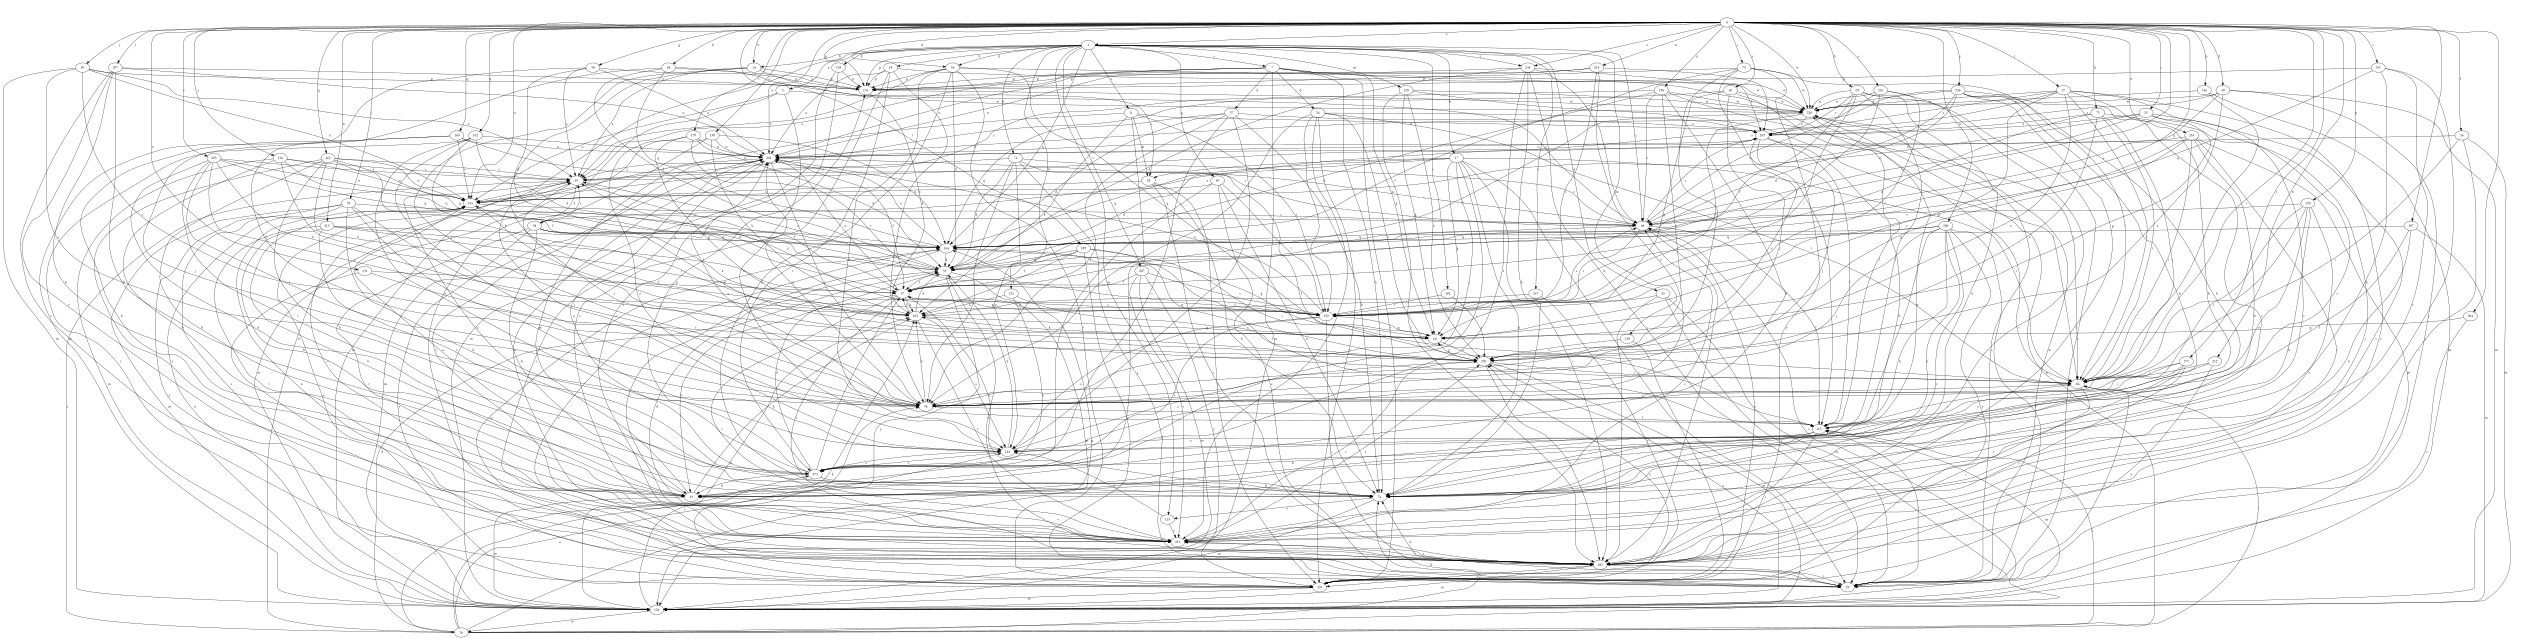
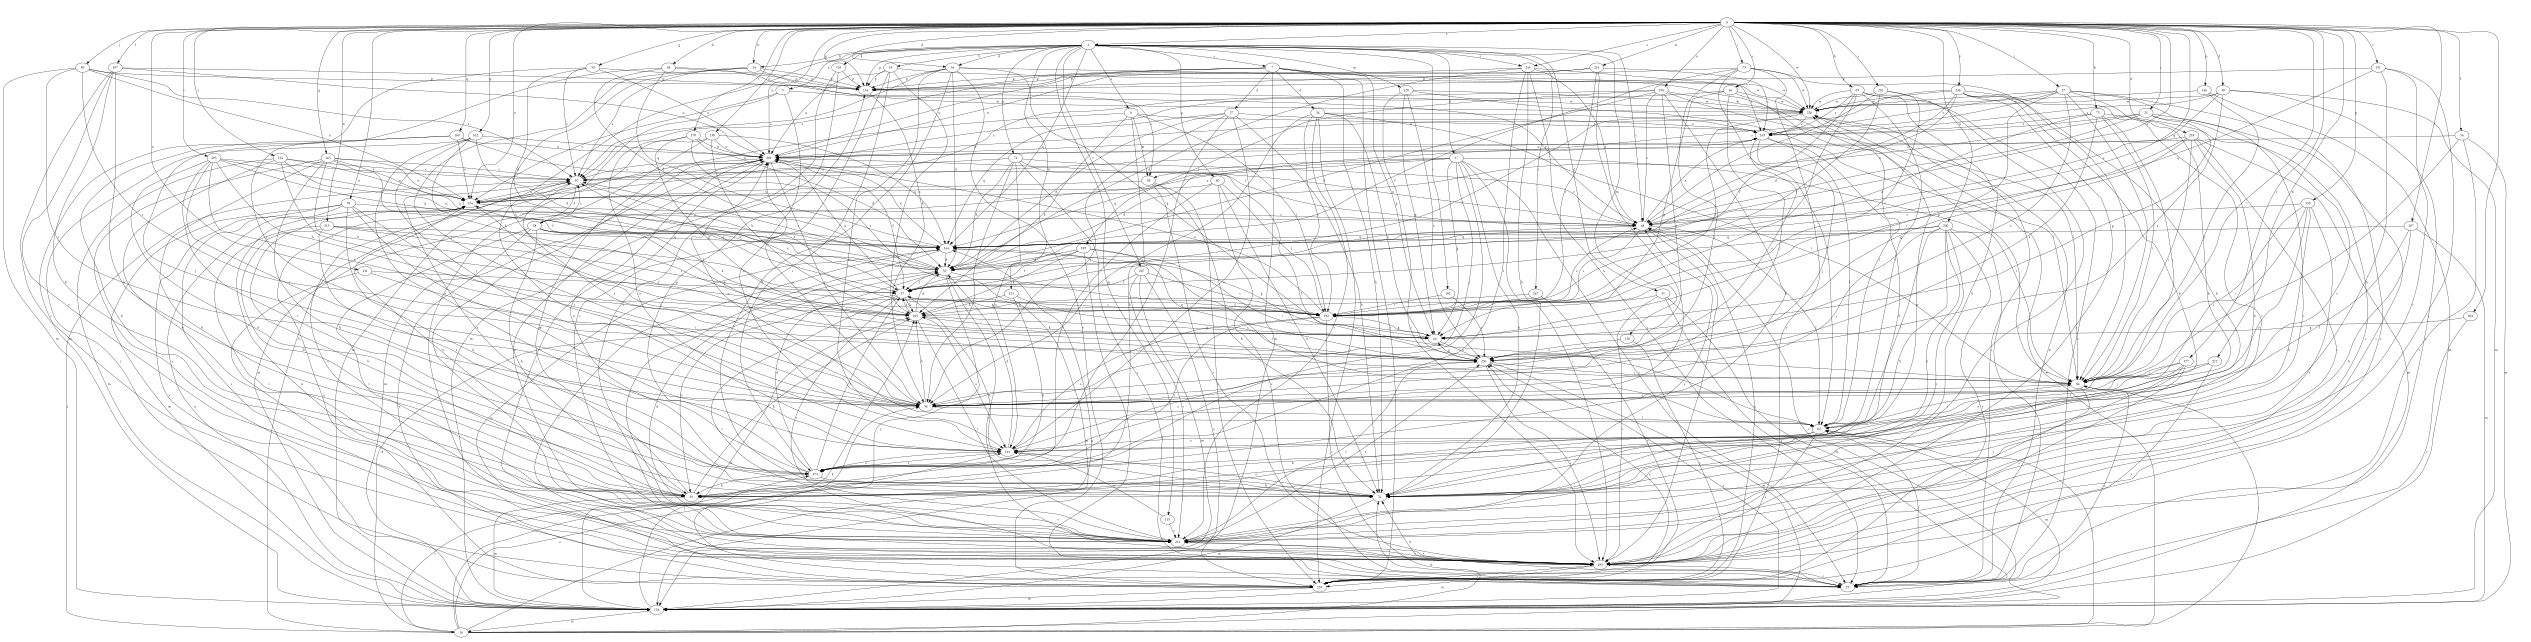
edge "0" -> "189": now "196" -> "189"
edge "76" -> "119": now "76" -> "144"
